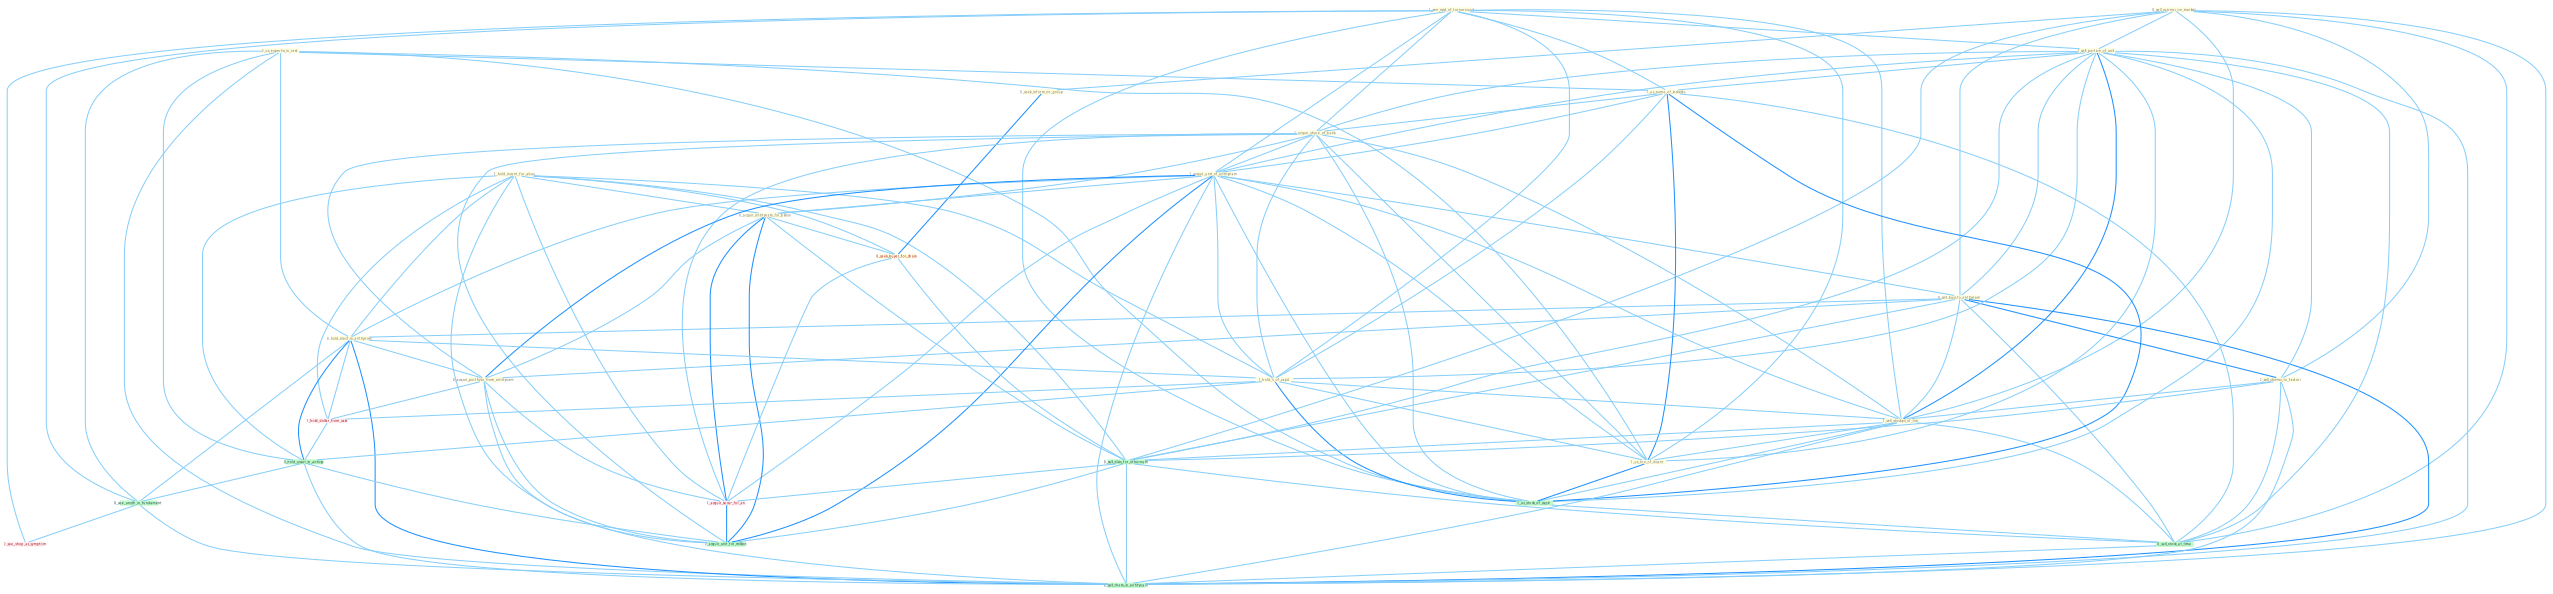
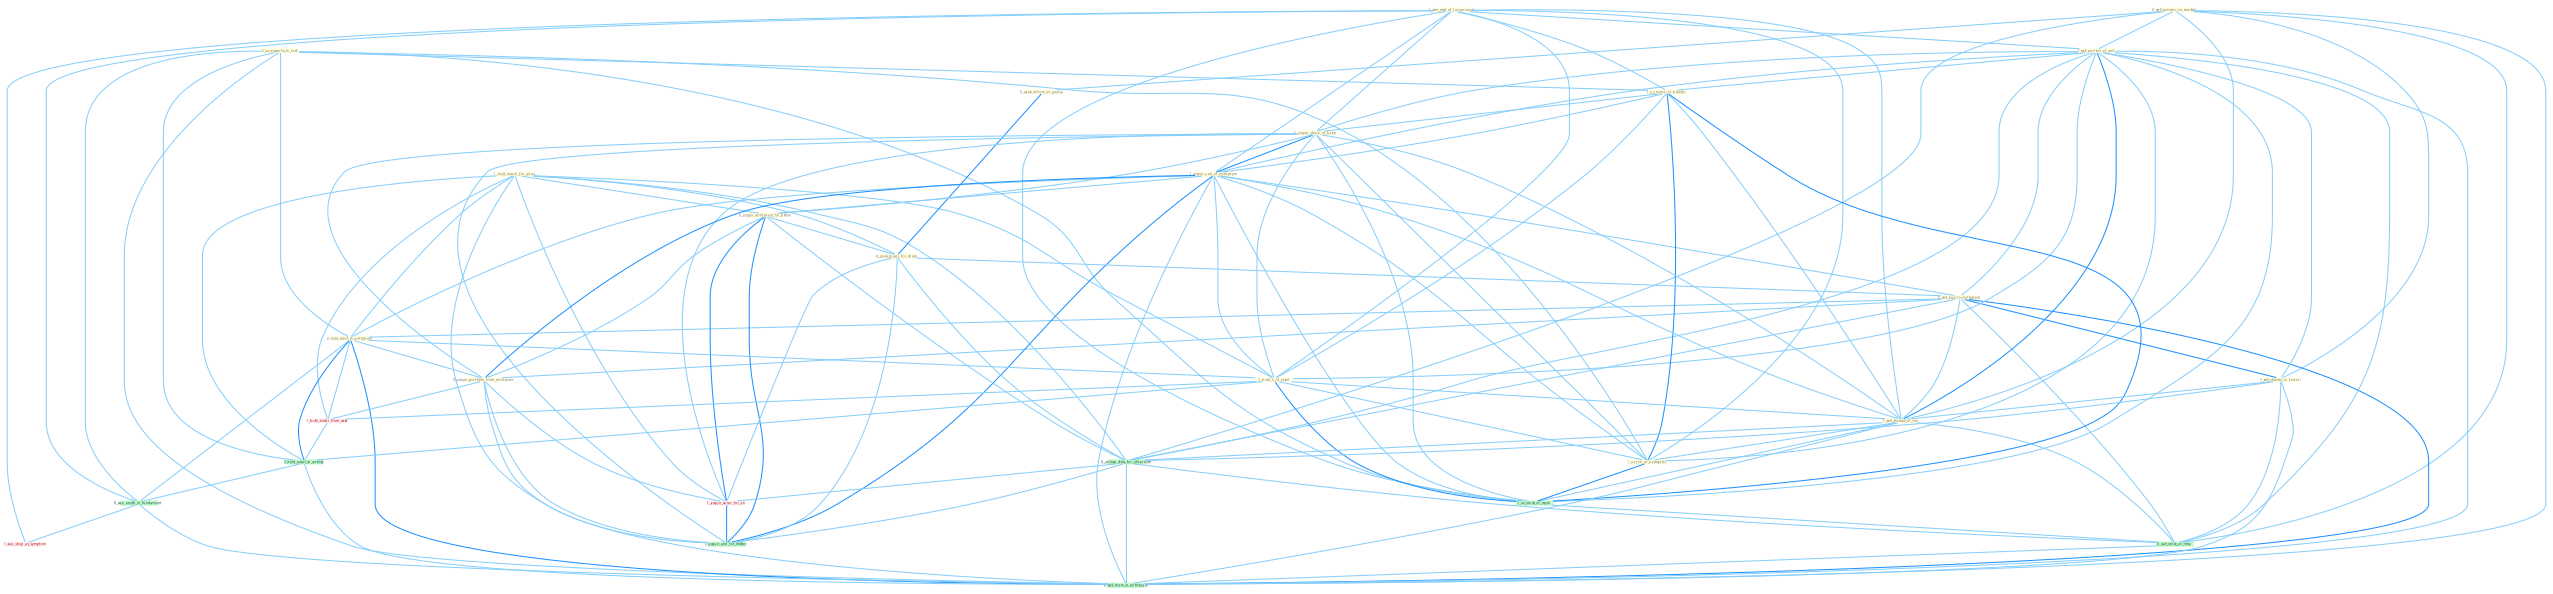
edge "0_sell_currenc_on_market" -- "0_sell_busi_to_entitynam": now "0_seek_buyer_for_chain" -- "0_sell_busi_to_entitynam"
edge "1_acquir_share_of_bank" -- "1_acquir_unit_of_entitynam": color #87cefa -> #1e90ff
edge "1_us_name_of_individu" -- "0_sell_stock_at_time": now "1_us_name_of_individu" -- "1_sell_stockpil_of_ton"
node "0_seek_buyer_for_chain": fontcolor #b22222 -> #8b7d6b
edge "1_acquir_unit_of_entitynam" -- "1_acquir_secur_for_an": removed
node "0_sell_divis_for_othernum": label "0_sell_divis_for_othernum" -> "0_anticip_divis_for_othernum"
node "1_us_ton_of_incent": label "1_us_ton_of_incent" -> "1_us_ton_of_newsprint"
edge "0_hold_asset_in_anticip" -- "0_acquir_unit_for_million": now "0_seek_buyer_for_chain" -- "0_acquir_unit_for_million"
